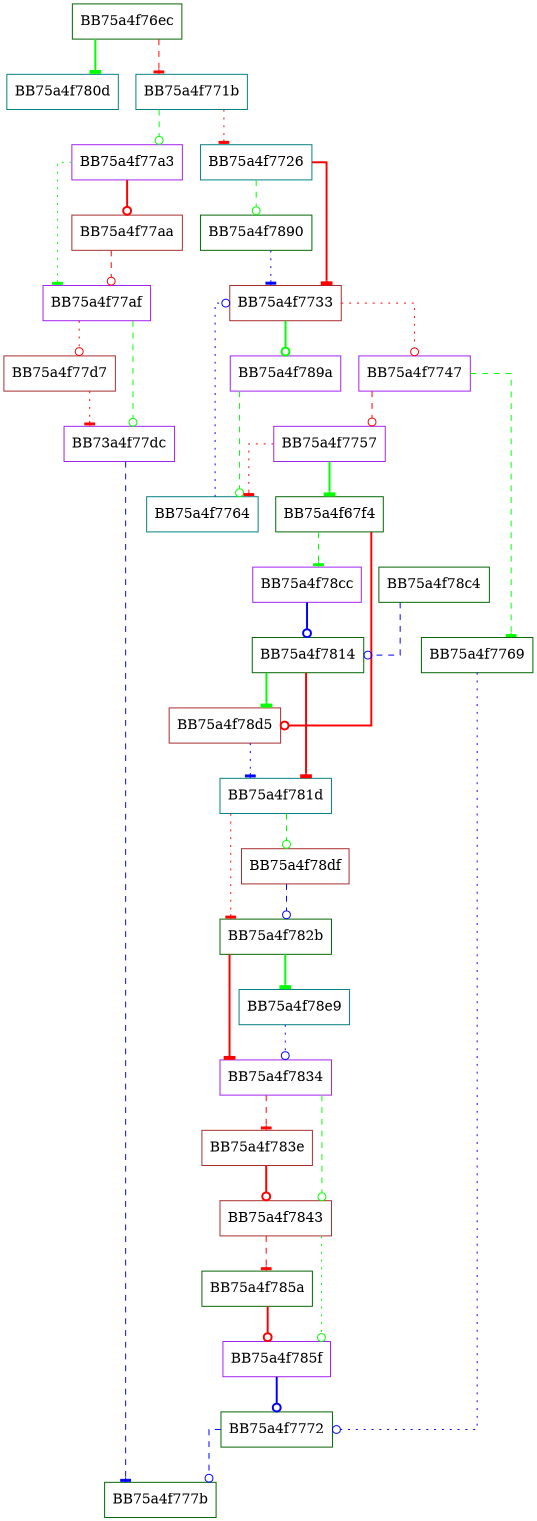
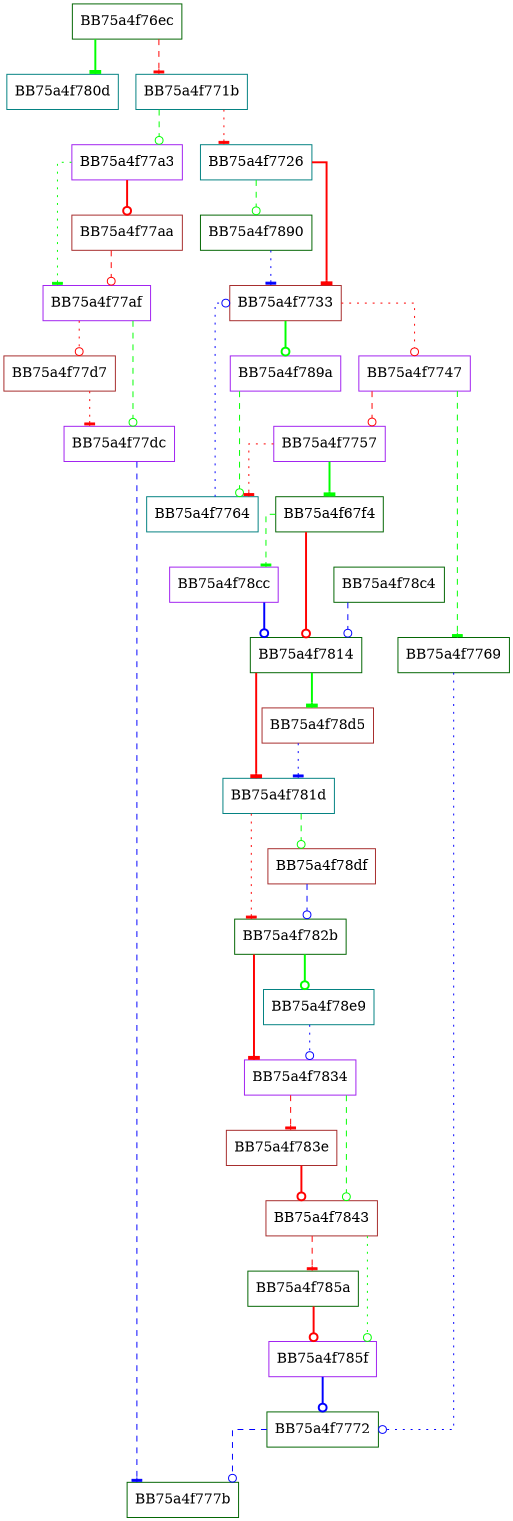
node "BB73a4f77dc": label "BB73a4f77dc" -> "BB75a4f77dc"
edge "BB75a4f67f4" -> "BB75a4f78d5": now "BB75a4f67f4" -> "BB75a4f7814"
edge "BB75a4f782b" -> "BB75a4f78e9": arrowhead tee -> odot
